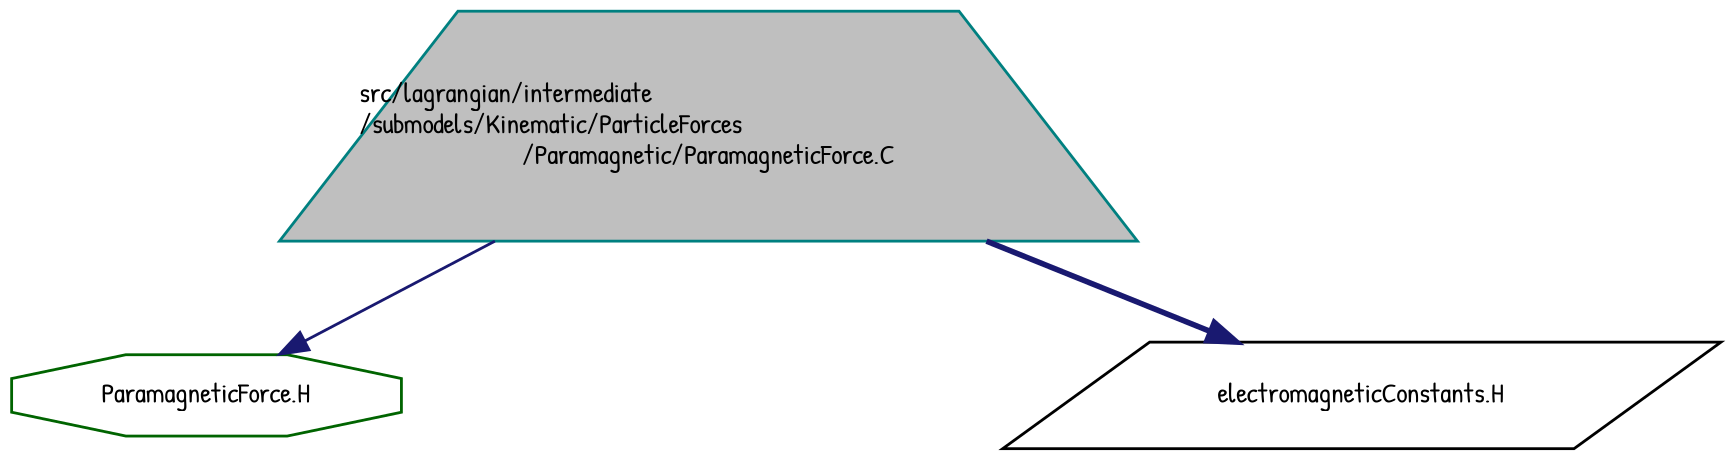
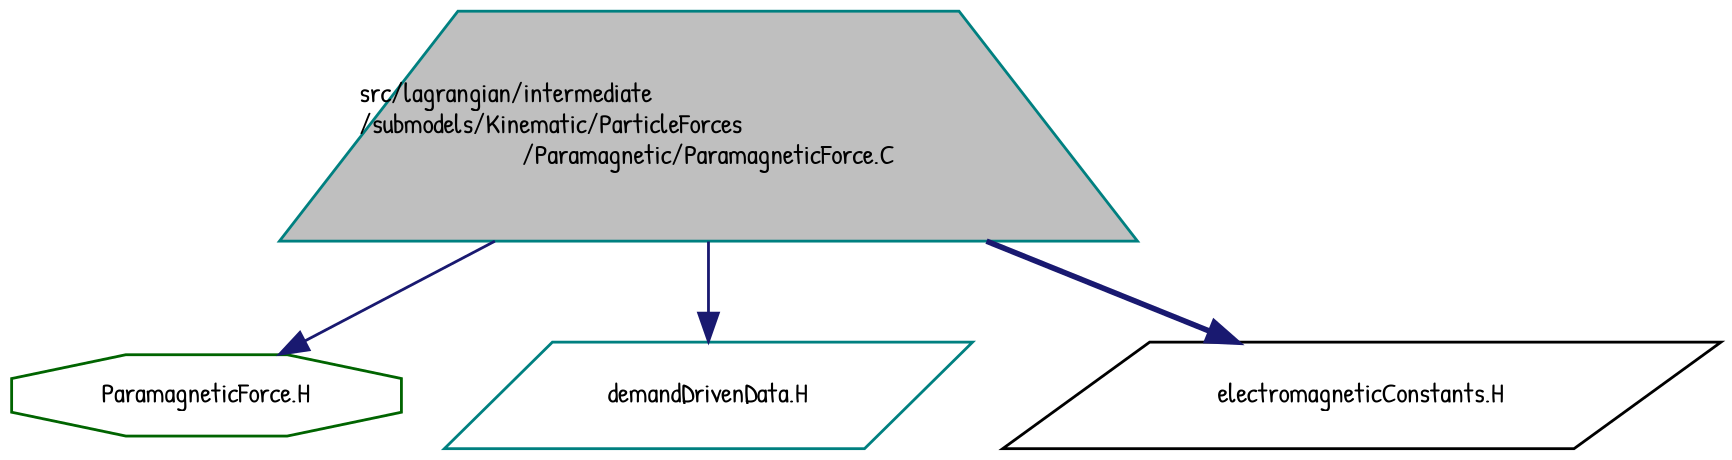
node "demandDrivenData.H": added
